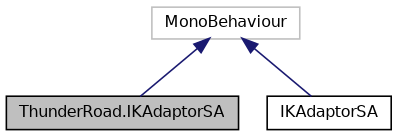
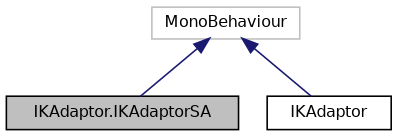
node "ThunderRoad.IKAdaptorSA": label "ThunderRoad.IKAdaptorSA" -> "IKAdaptor.IKAdaptorSA"
node "IKAdaptorSA": label "IKAdaptorSA" -> "IKAdaptor"
